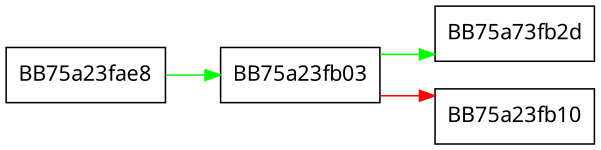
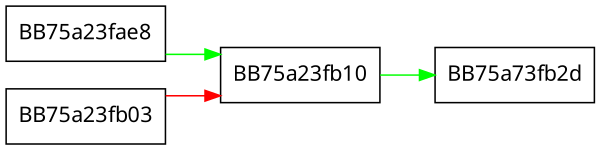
edge "BB75a23fb03" -> "BB75a73fb2d": now "BB75a23fb10" -> "BB75a73fb2d"
edge "BB75a23fae8" -> "BB75a23fb03": now "BB75a23fae8" -> "BB75a23fb10"
